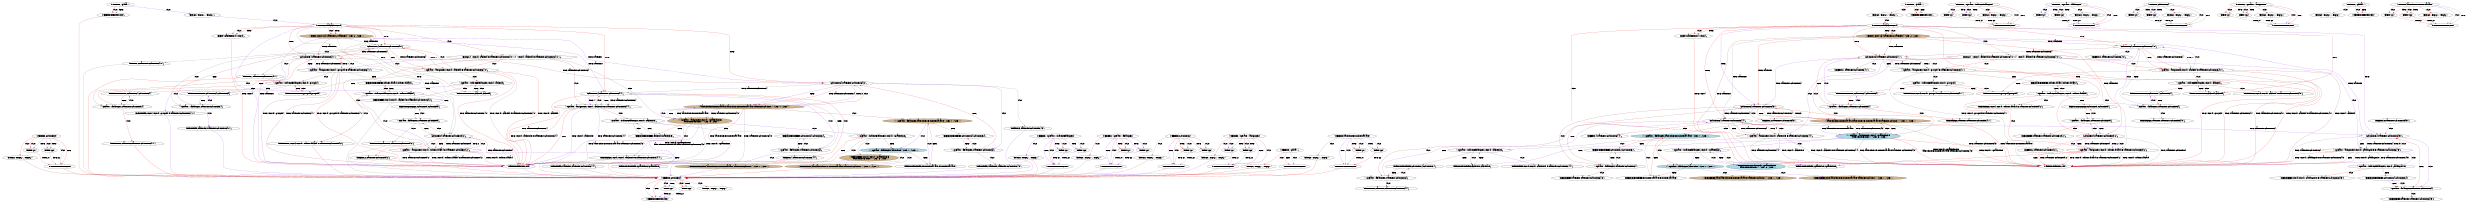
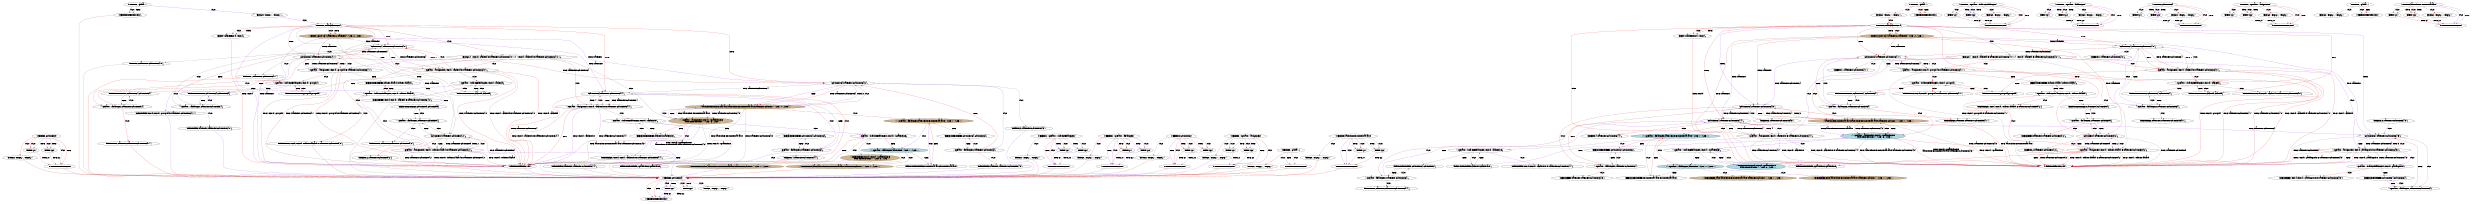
node "(IDENTIFIER,statement,statement.ColumnInt64(5))": removed
